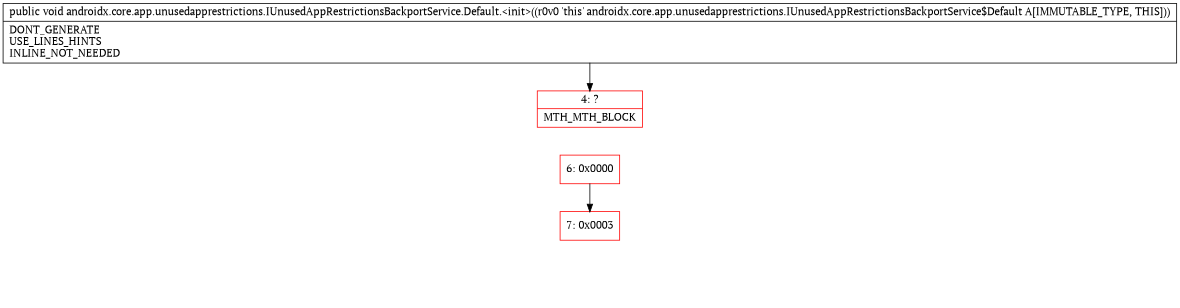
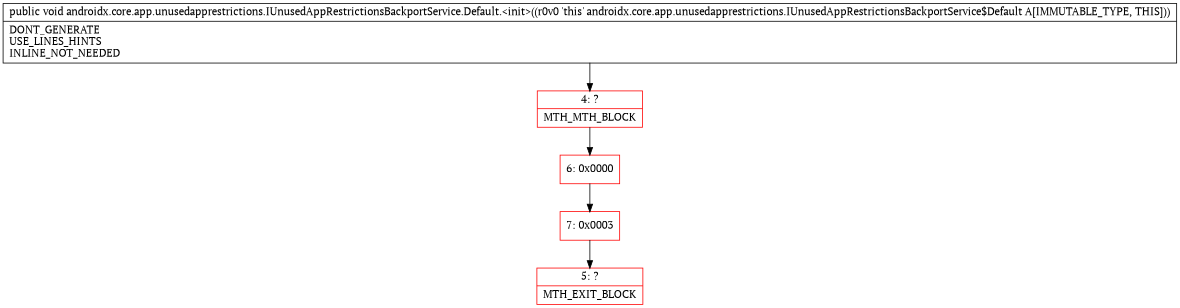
edge "4: ?" -> "6: 0x0000": added
node "5: ?": added
